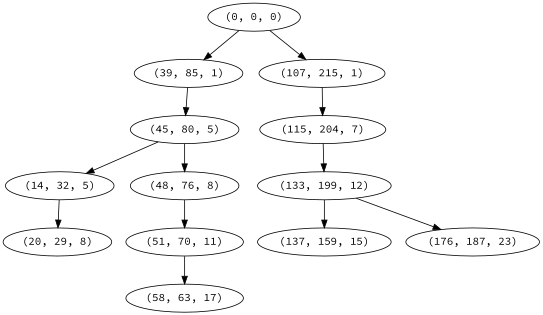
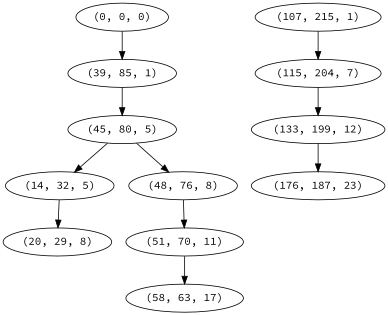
edge "(0, 0, 0)" -> "(107, 215, 1)": removed
node "(137, 159, 15)": removed
